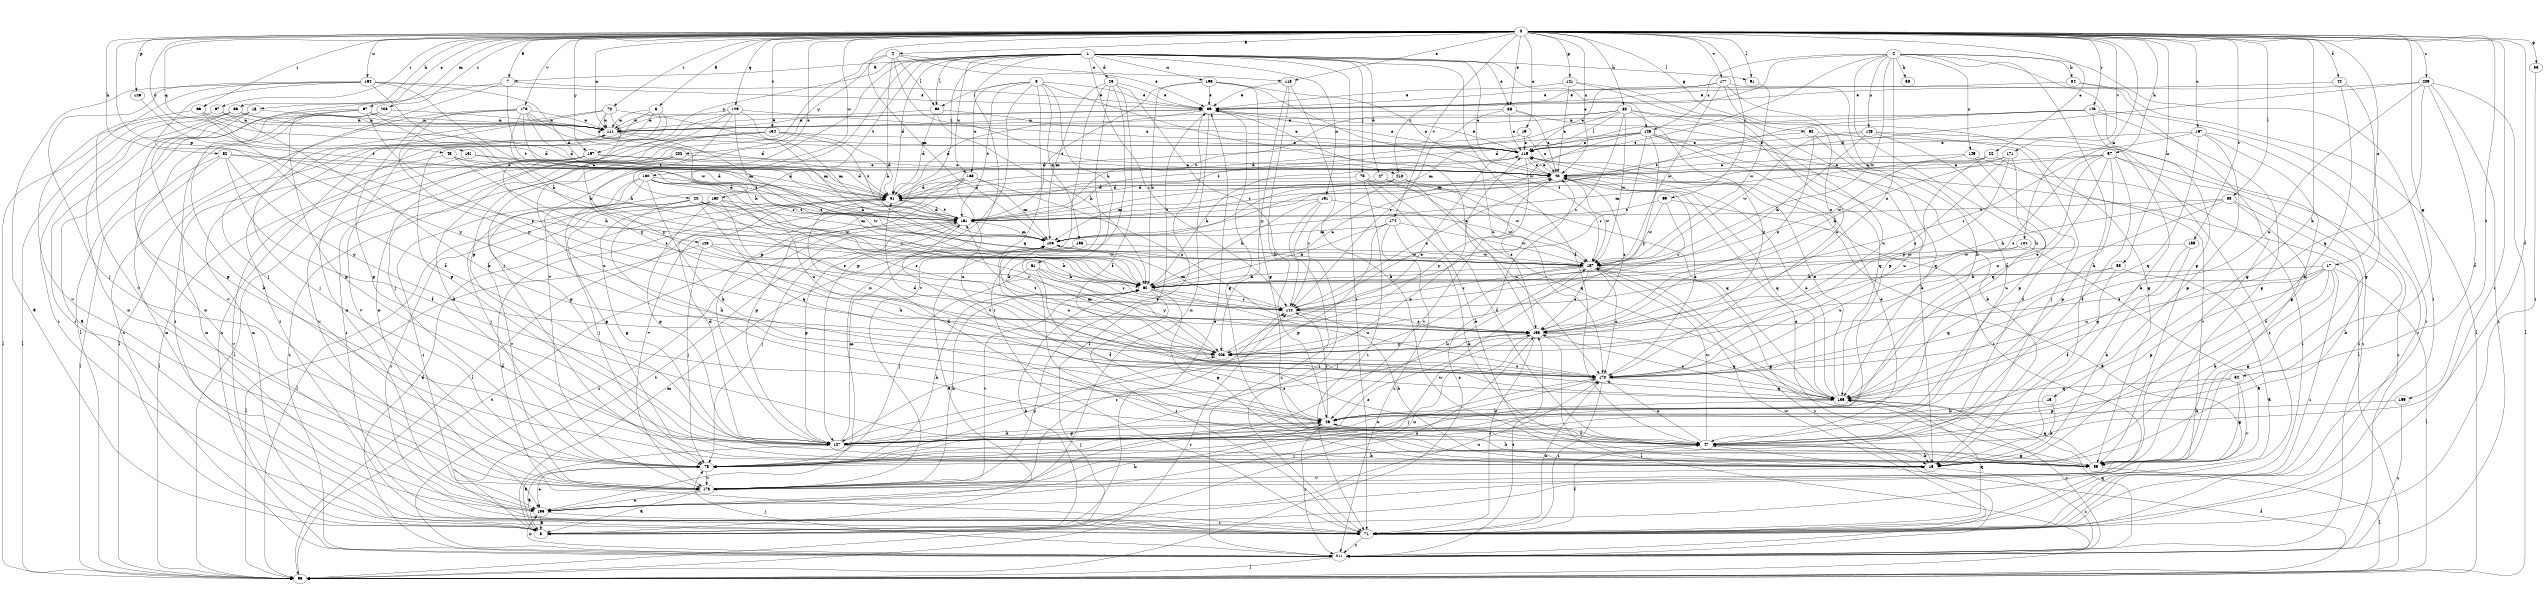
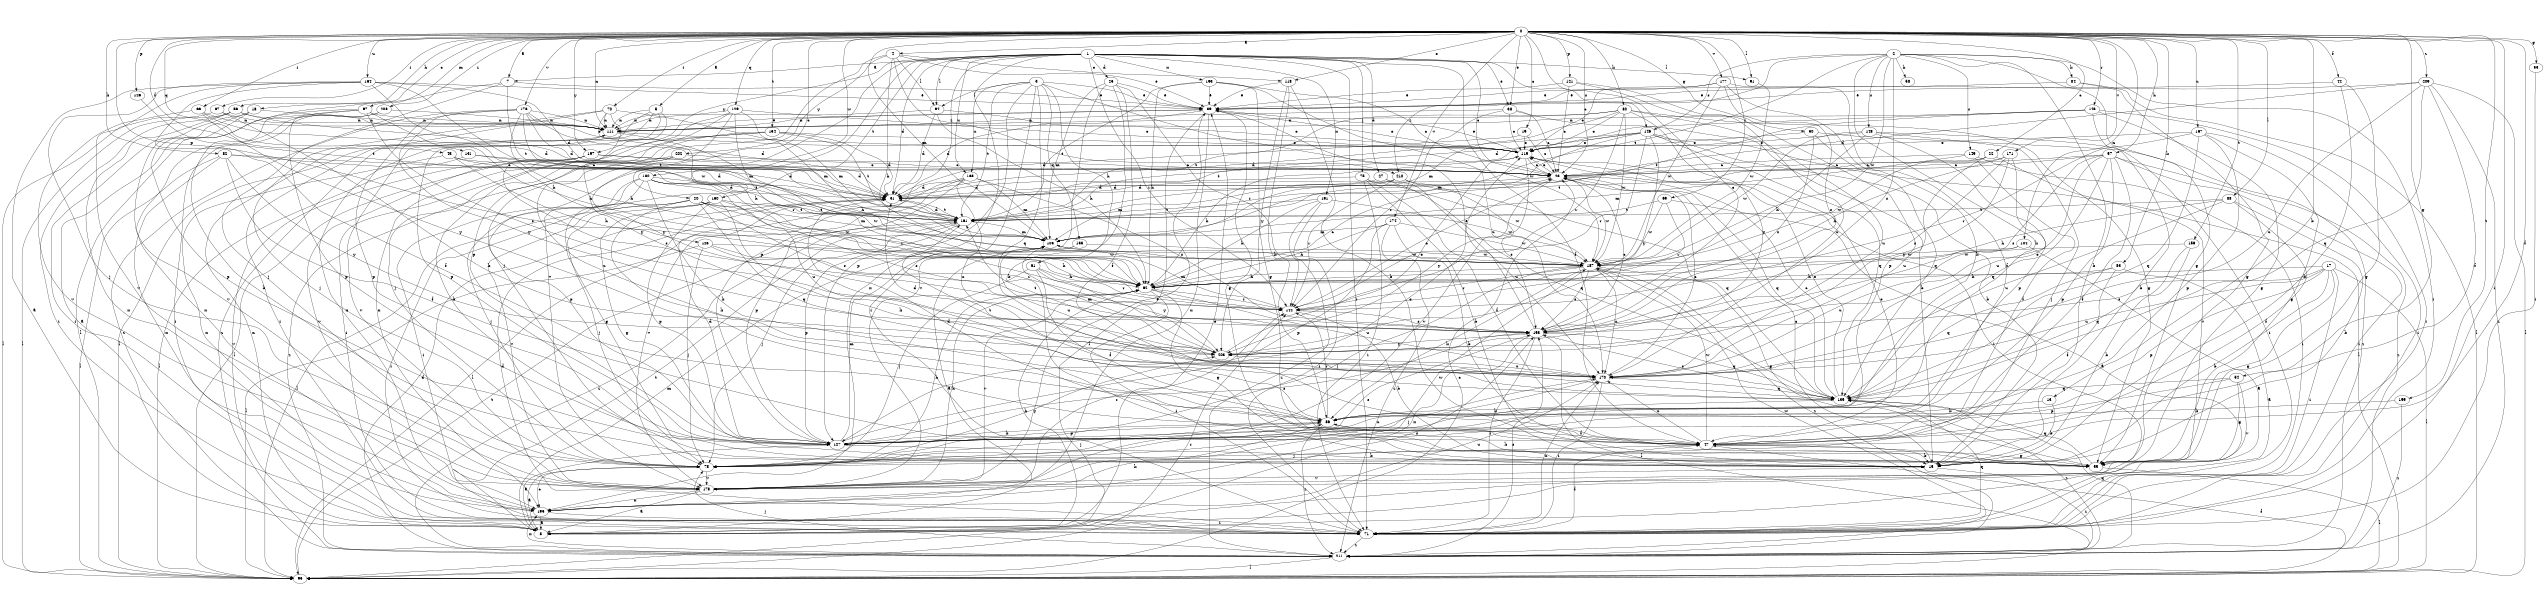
edge "0" -> "17": now "0" -> "153"
node "93": label "93" -> "94"
edge "80" -> "119": label "l" -> "o"
edge "25" -> "71": now "3" -> "71"
node "26": label "26" -> "86"
